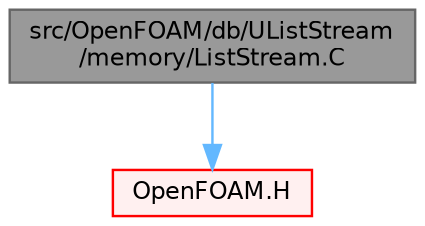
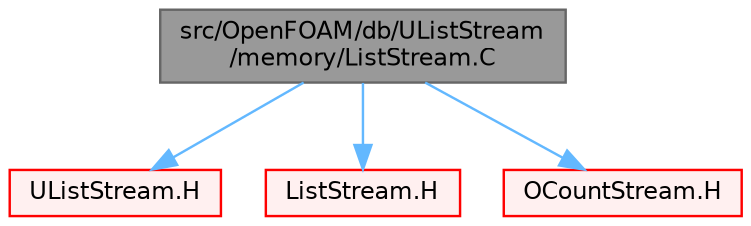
node "UListStream.H": added
node "OpenFOAM.H": label "OpenFOAM.H" -> "ListStream.H"
node "OCountStream.H": added
